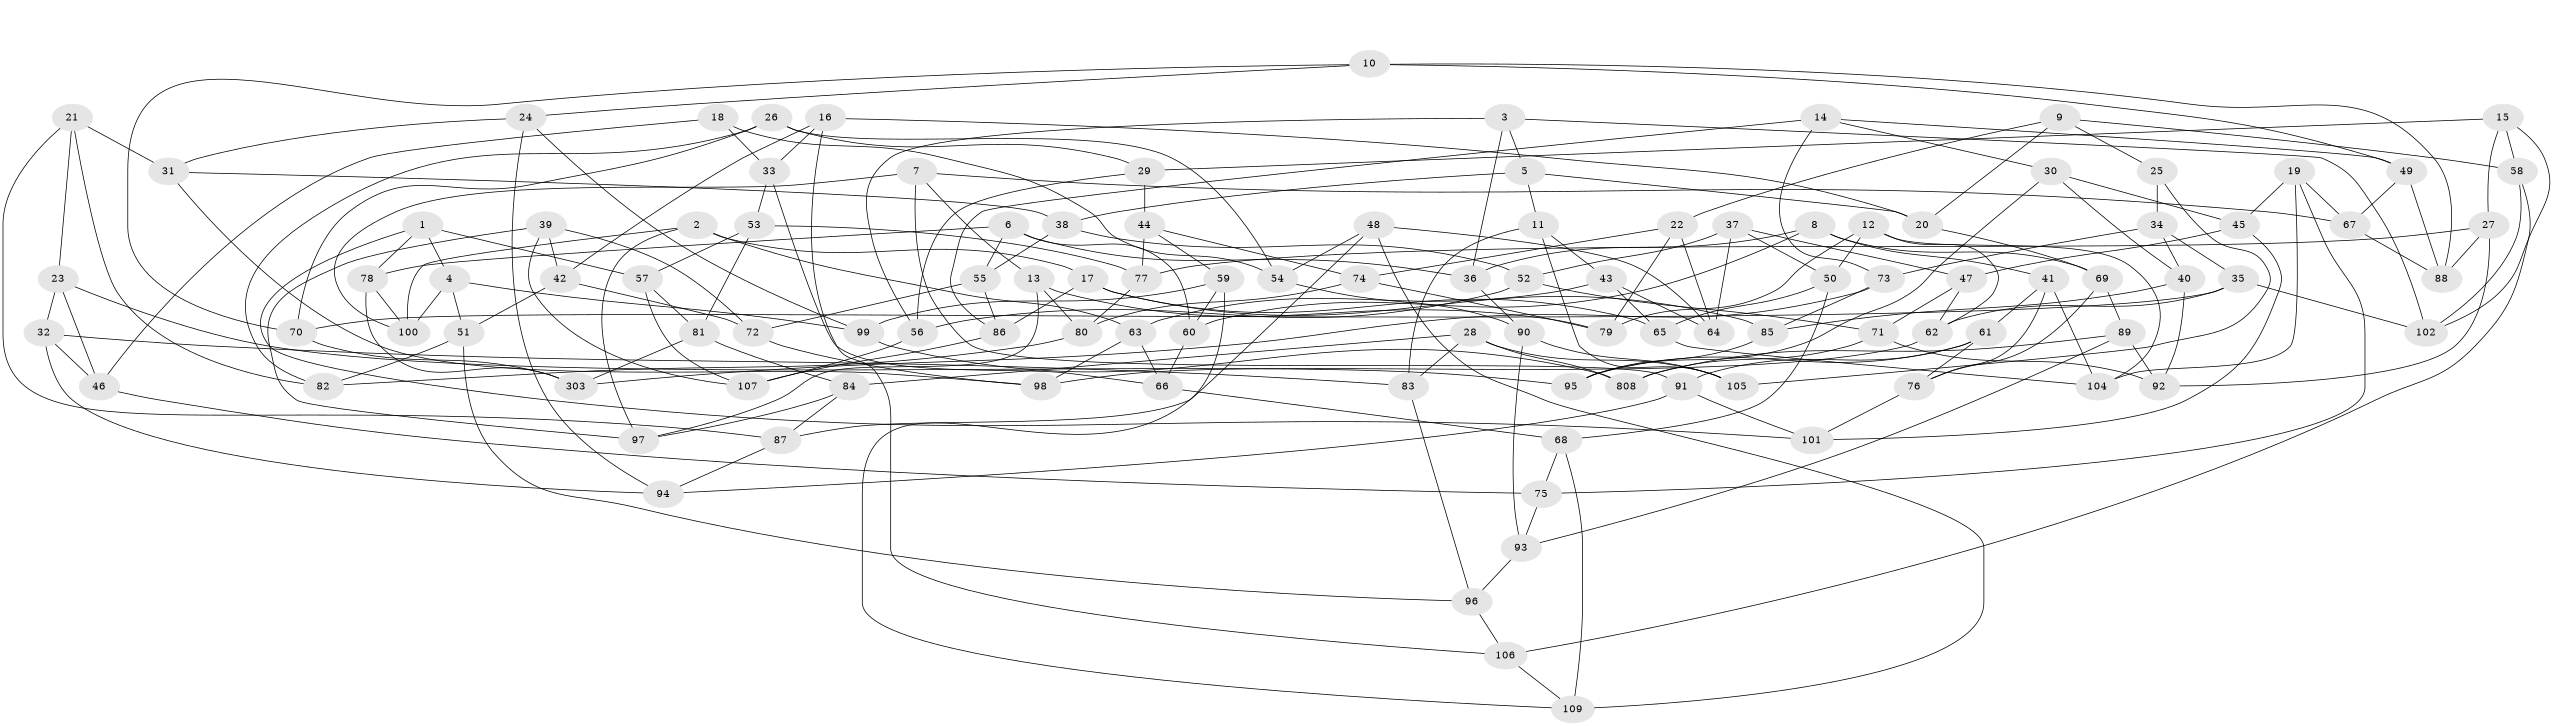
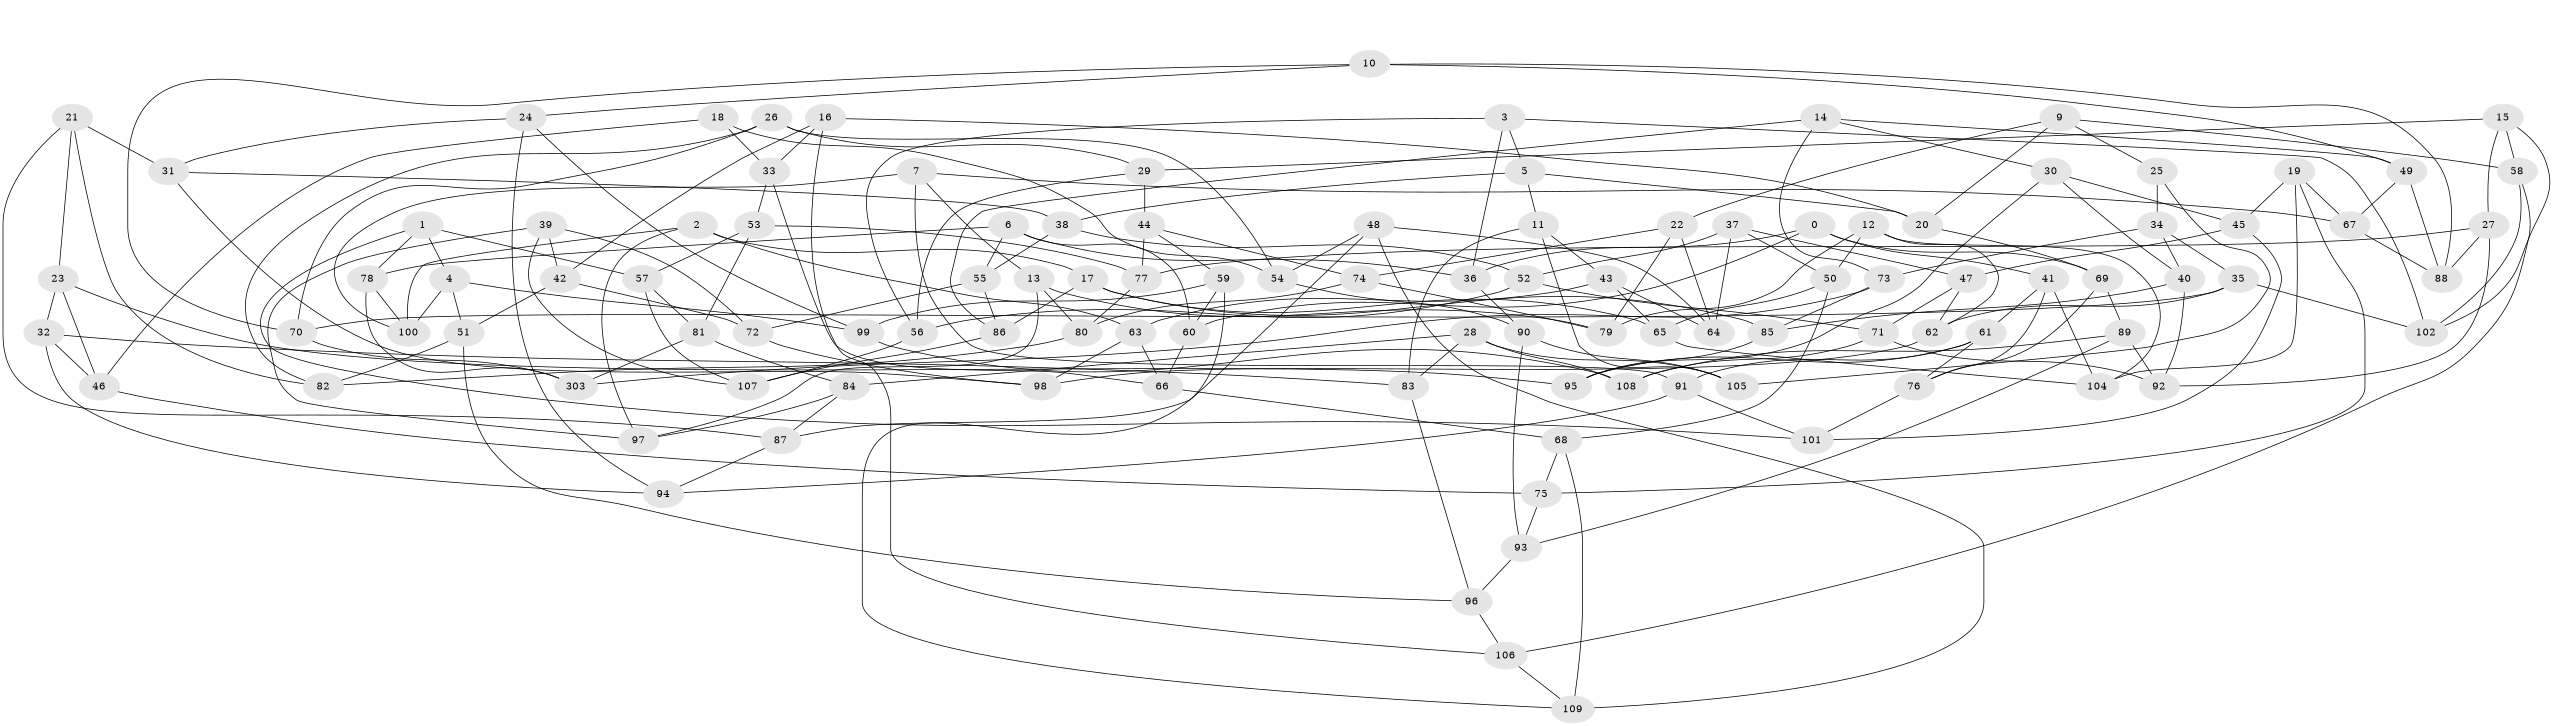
node "8": label "8" -> "0"
node "808": label "808" -> "108"
